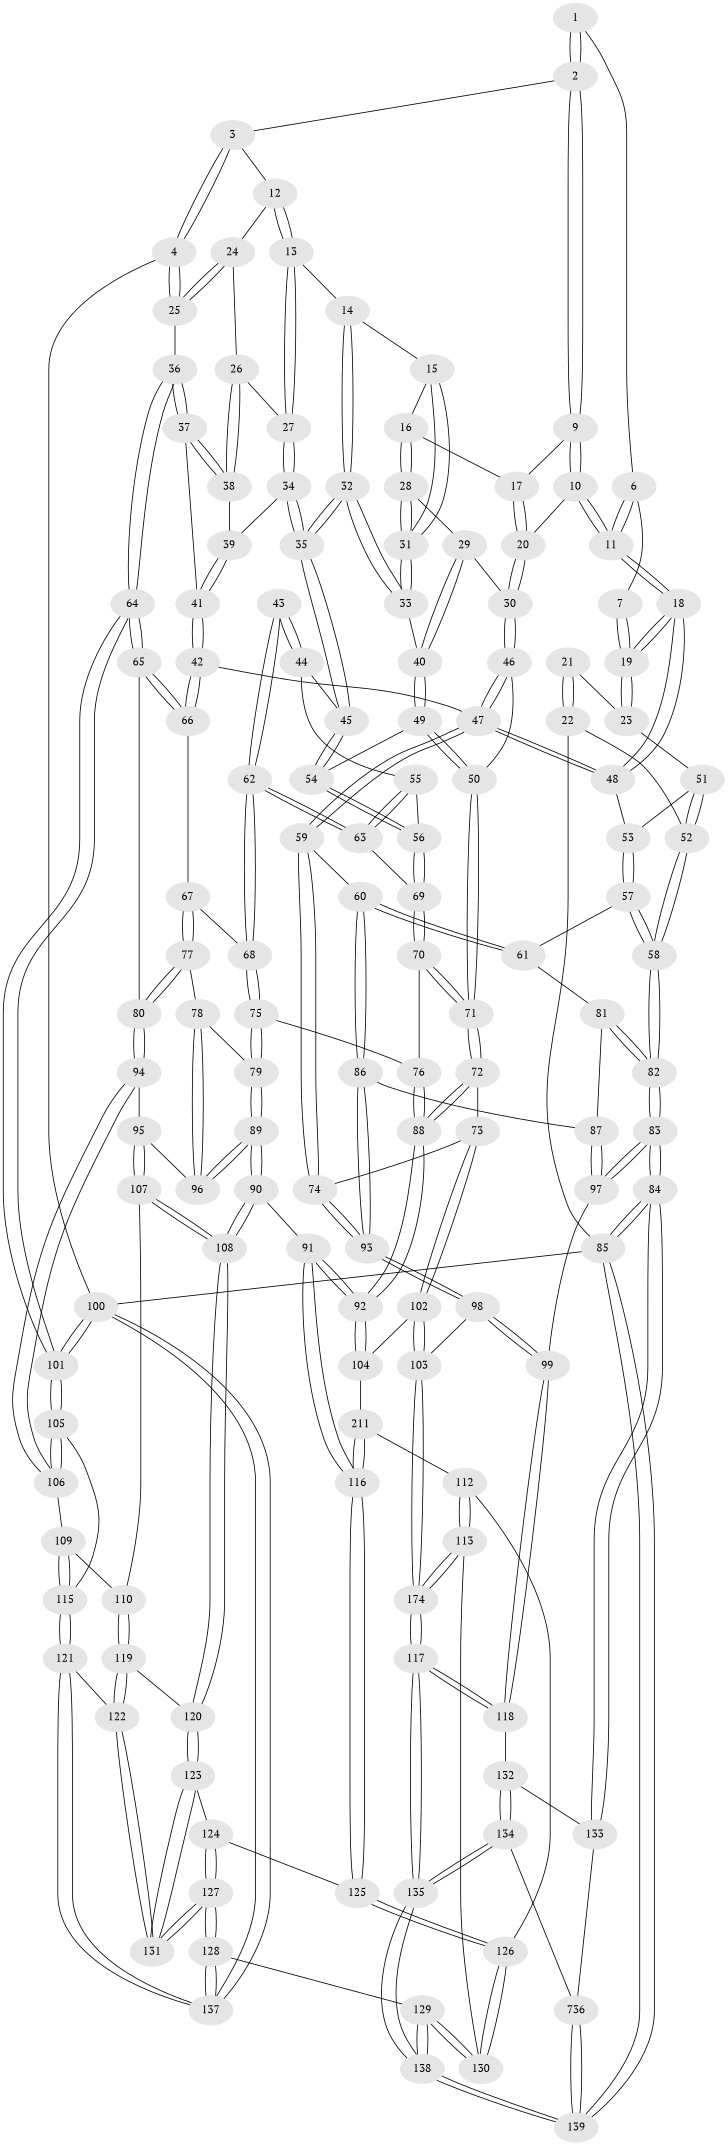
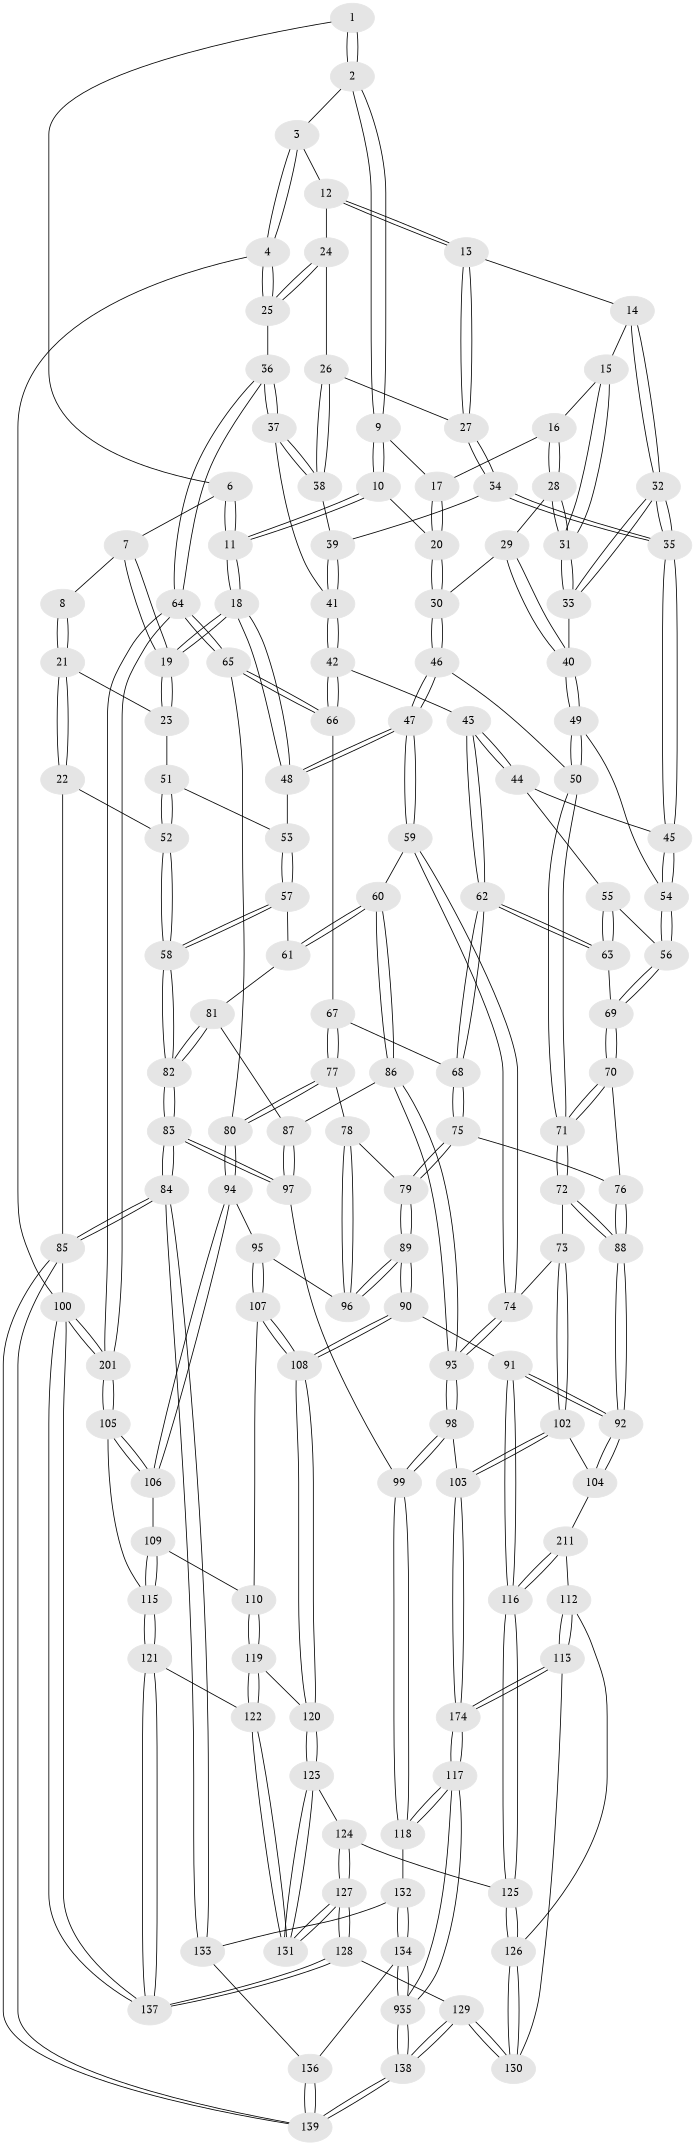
node "8": added
edge "42" -- "47": now "42" -- "43"
node "101": label "101" -> "201"
node "135": label "135" -> "935"
node "736": label "736" -> "136"
